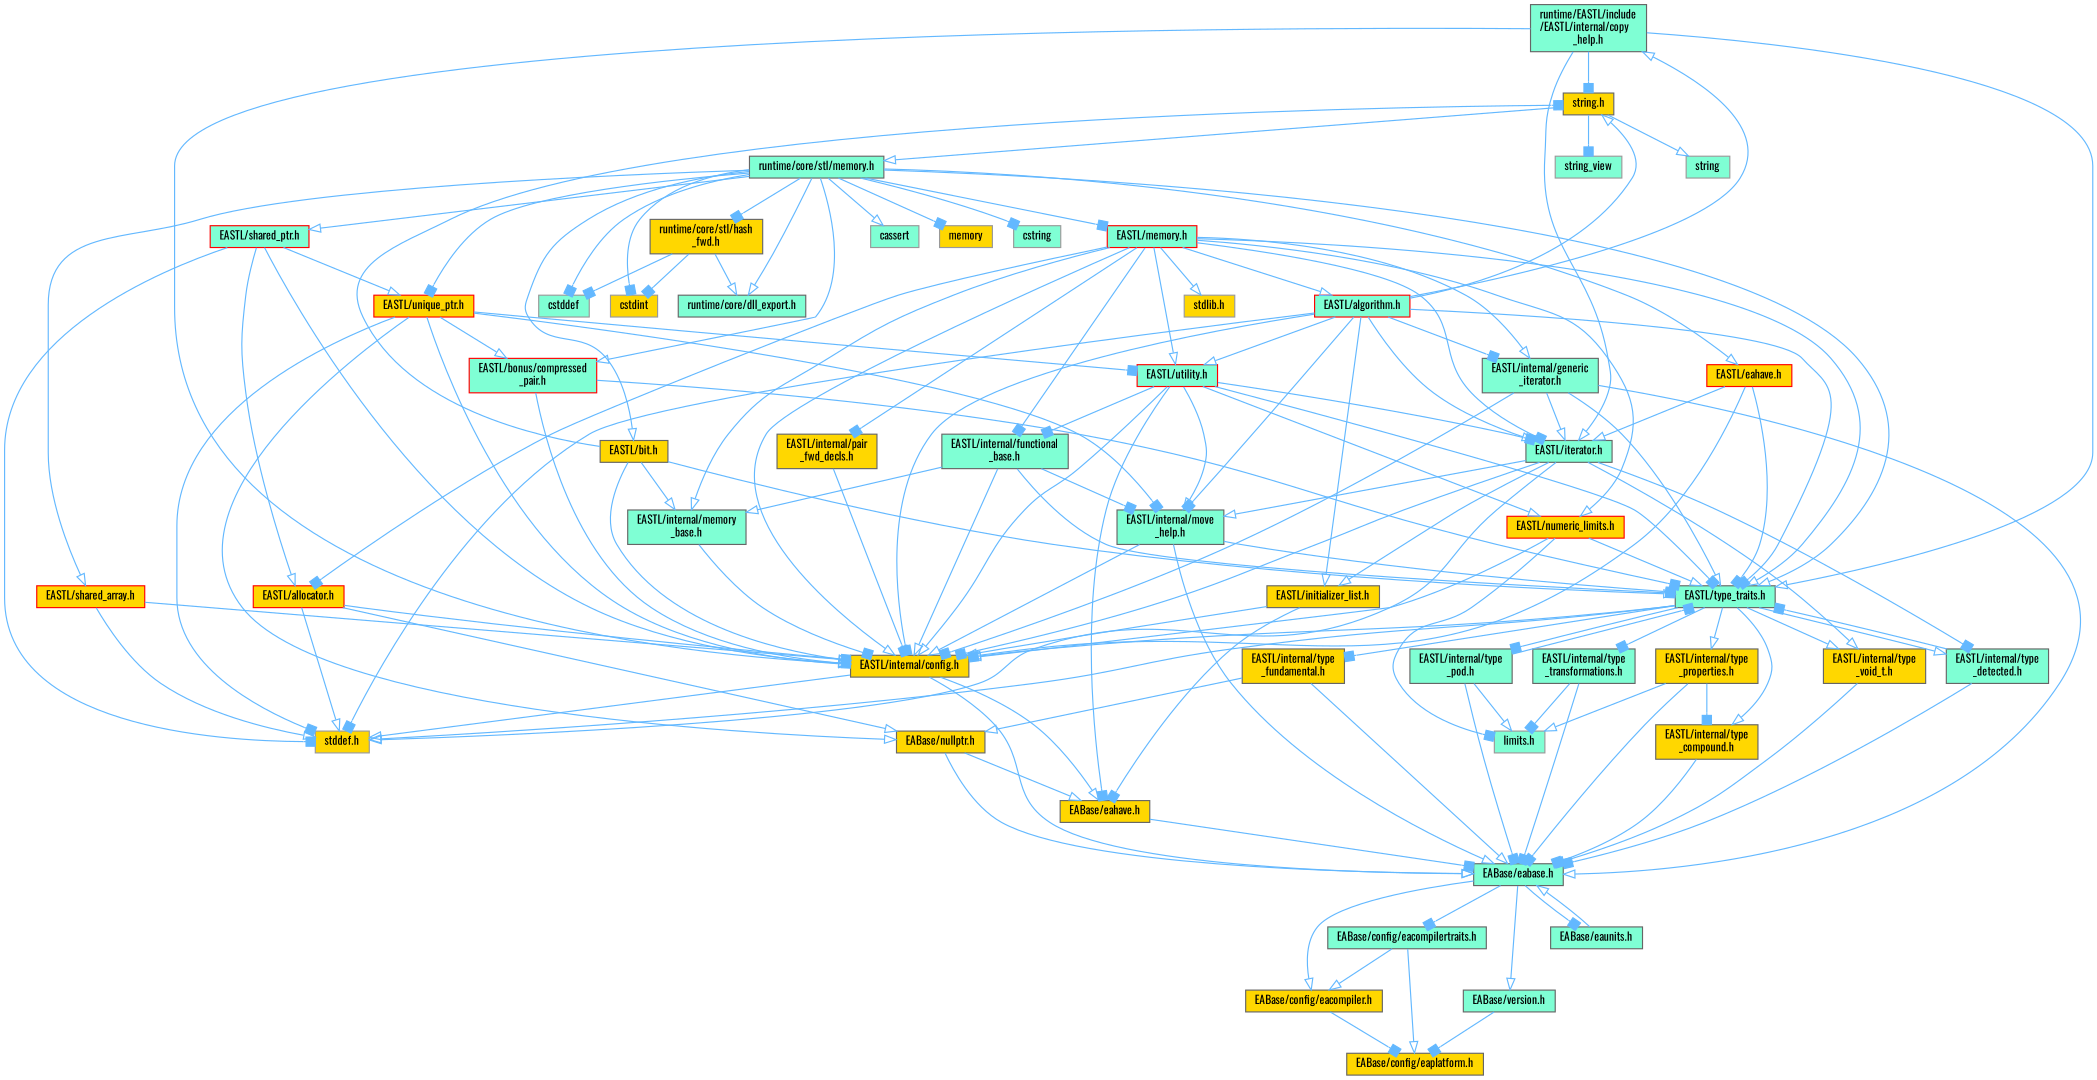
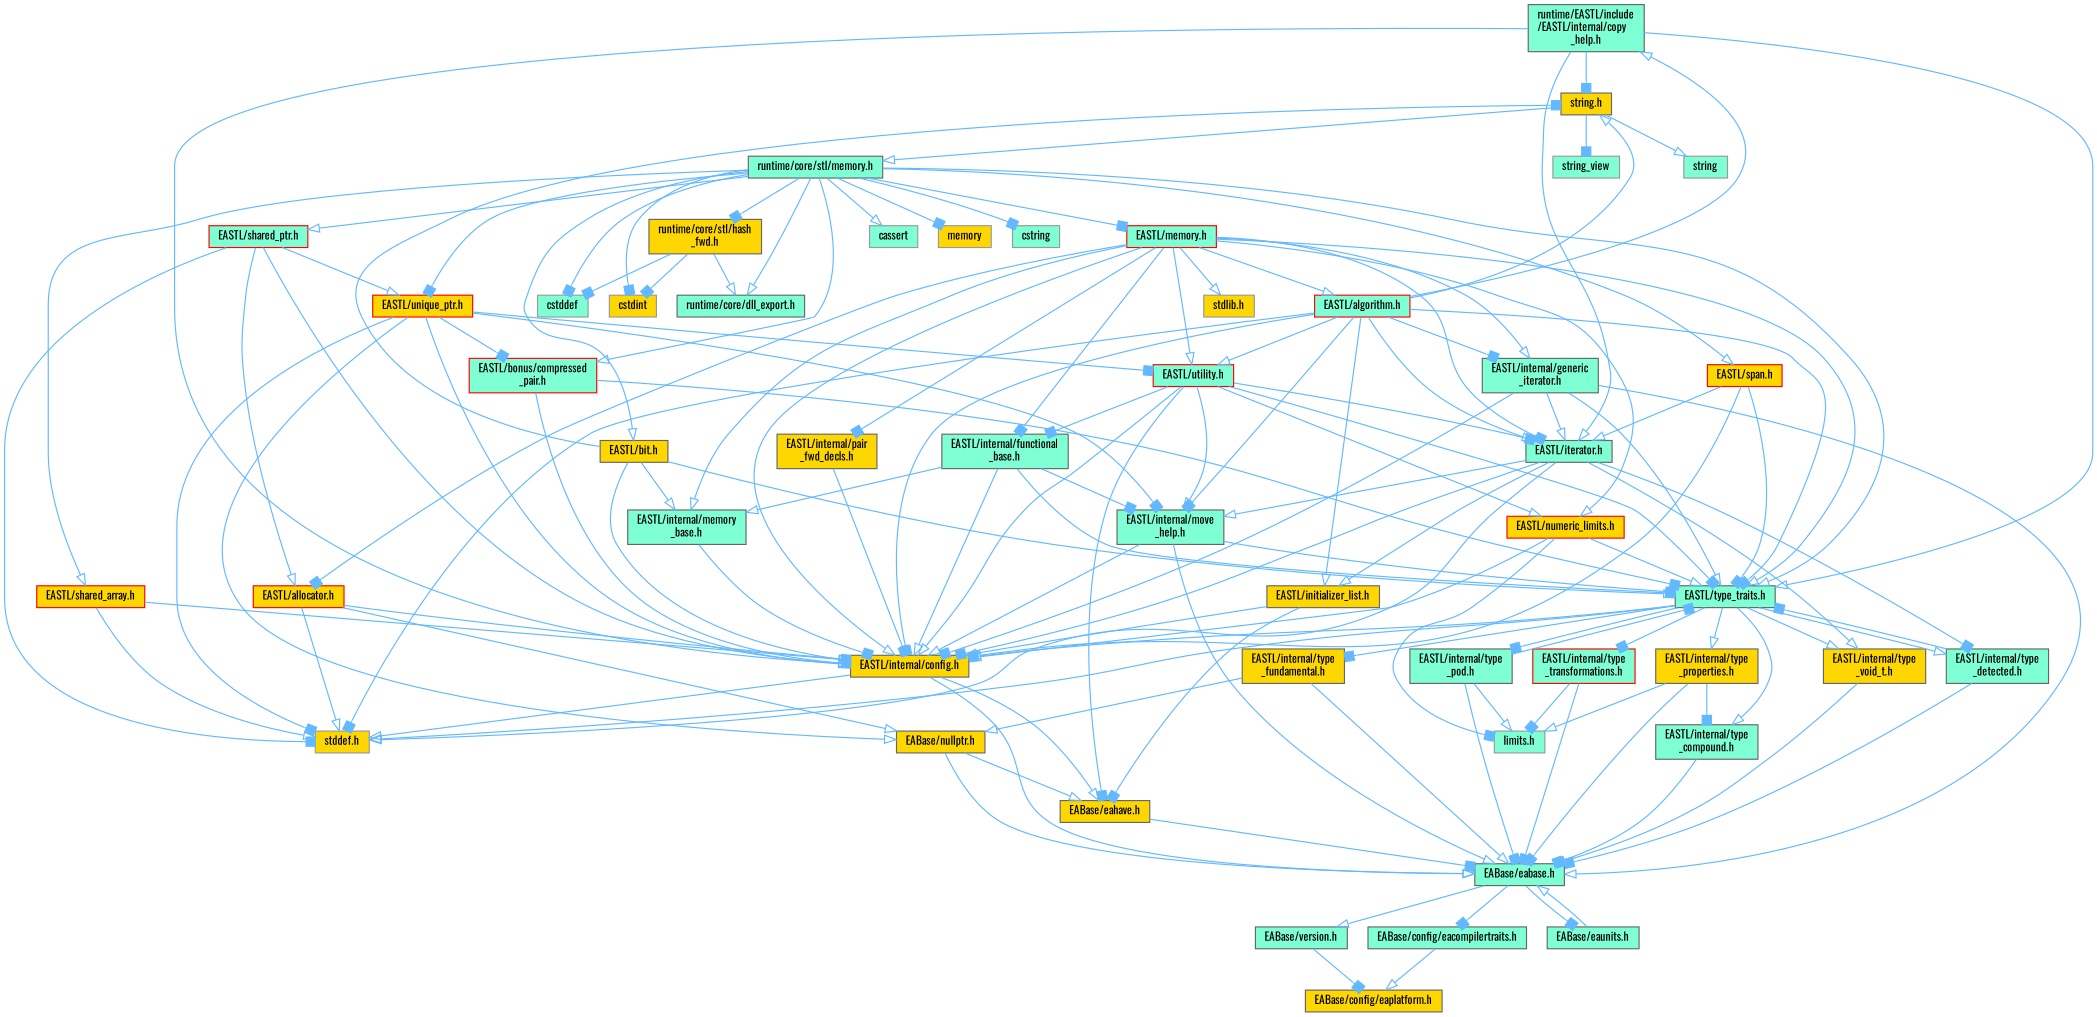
edge "EASTL/unique_ptr.h" -> "EASTL/bonus/compressed _pair.h": arrowhead onormal -> box
node "EASTL/eahave.h": label "EASTL/eahave.h" -> "EASTL/span.h"
node "EASTL/internal/type _transformations.h": color grey40 -> red
node "EASTL/internal/type _compound.h": fillcolor gold -> aquamarine
node "EABase/config/eacompiler.h": removed
